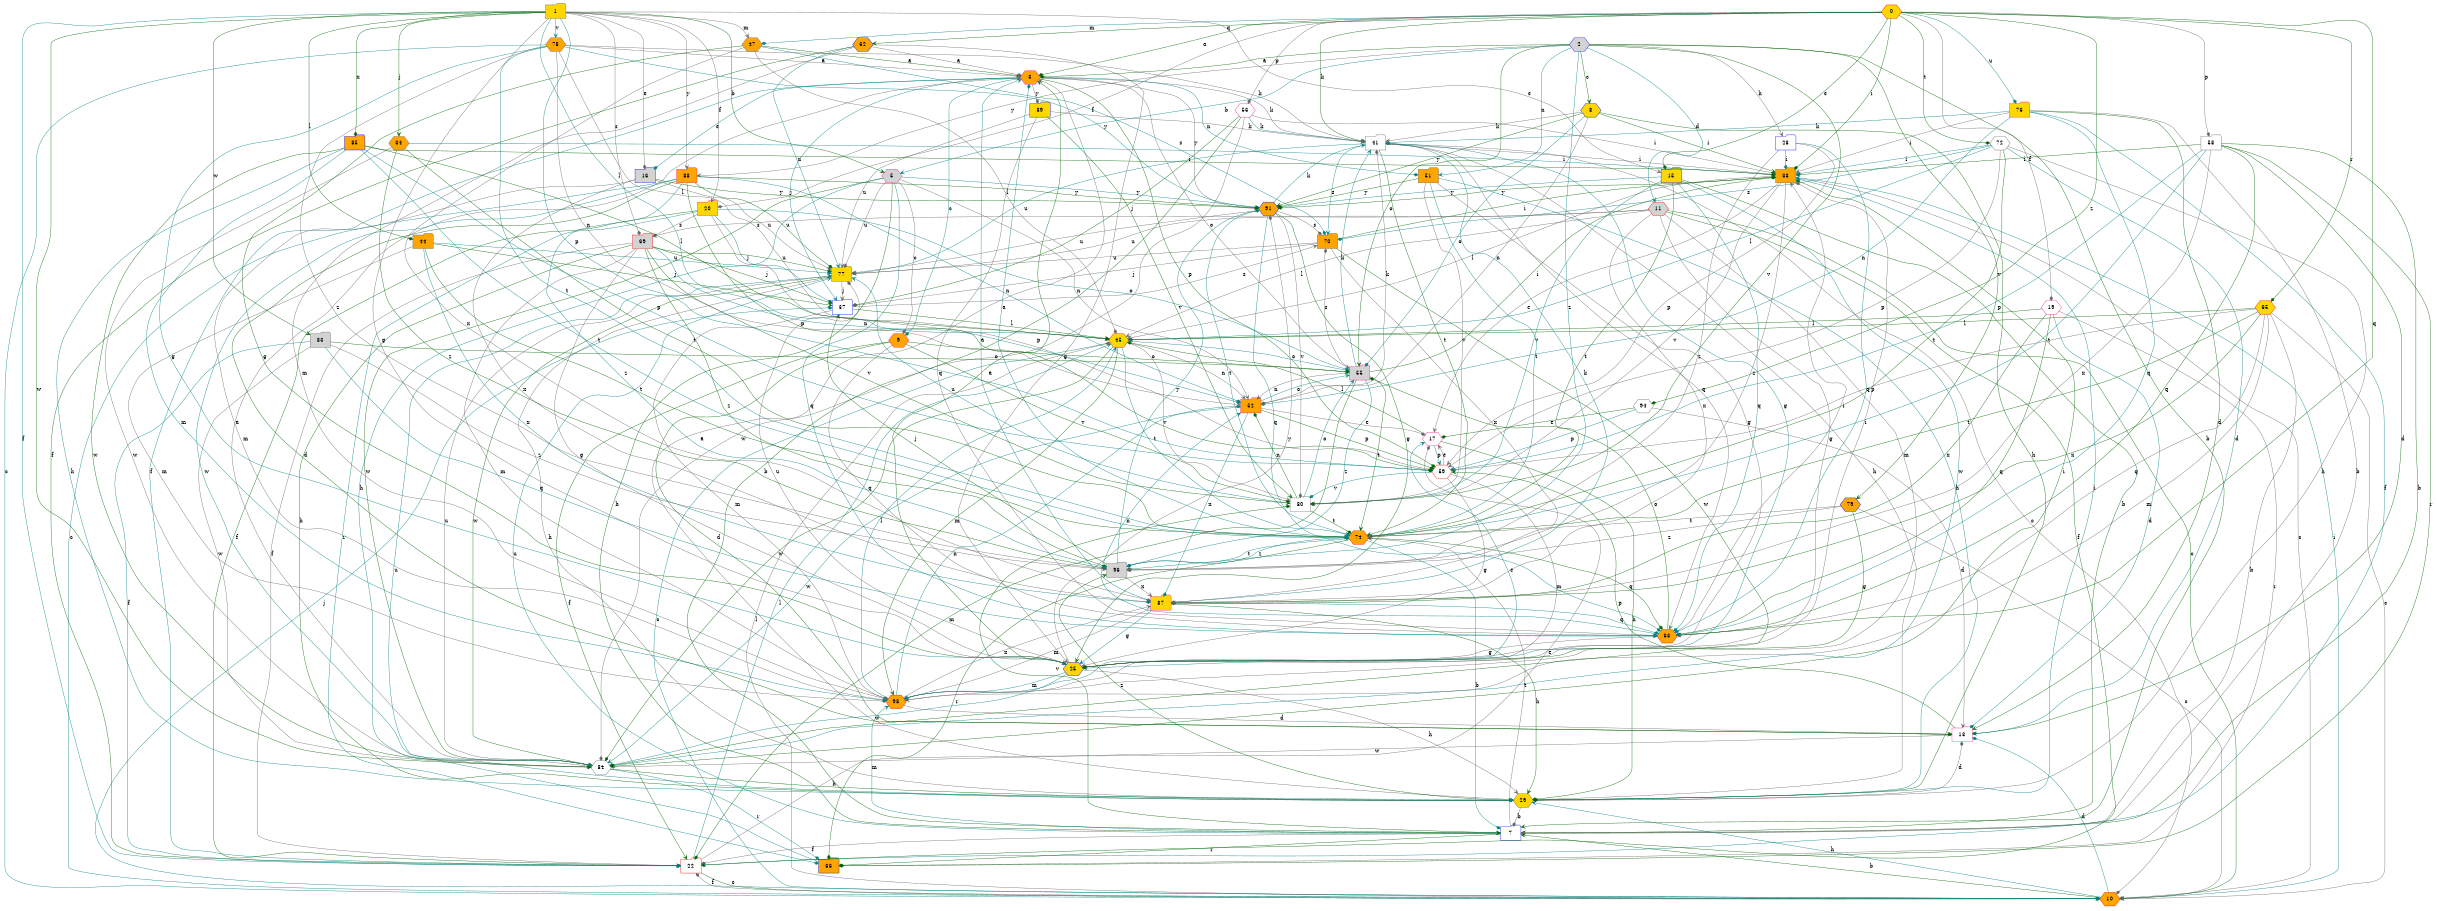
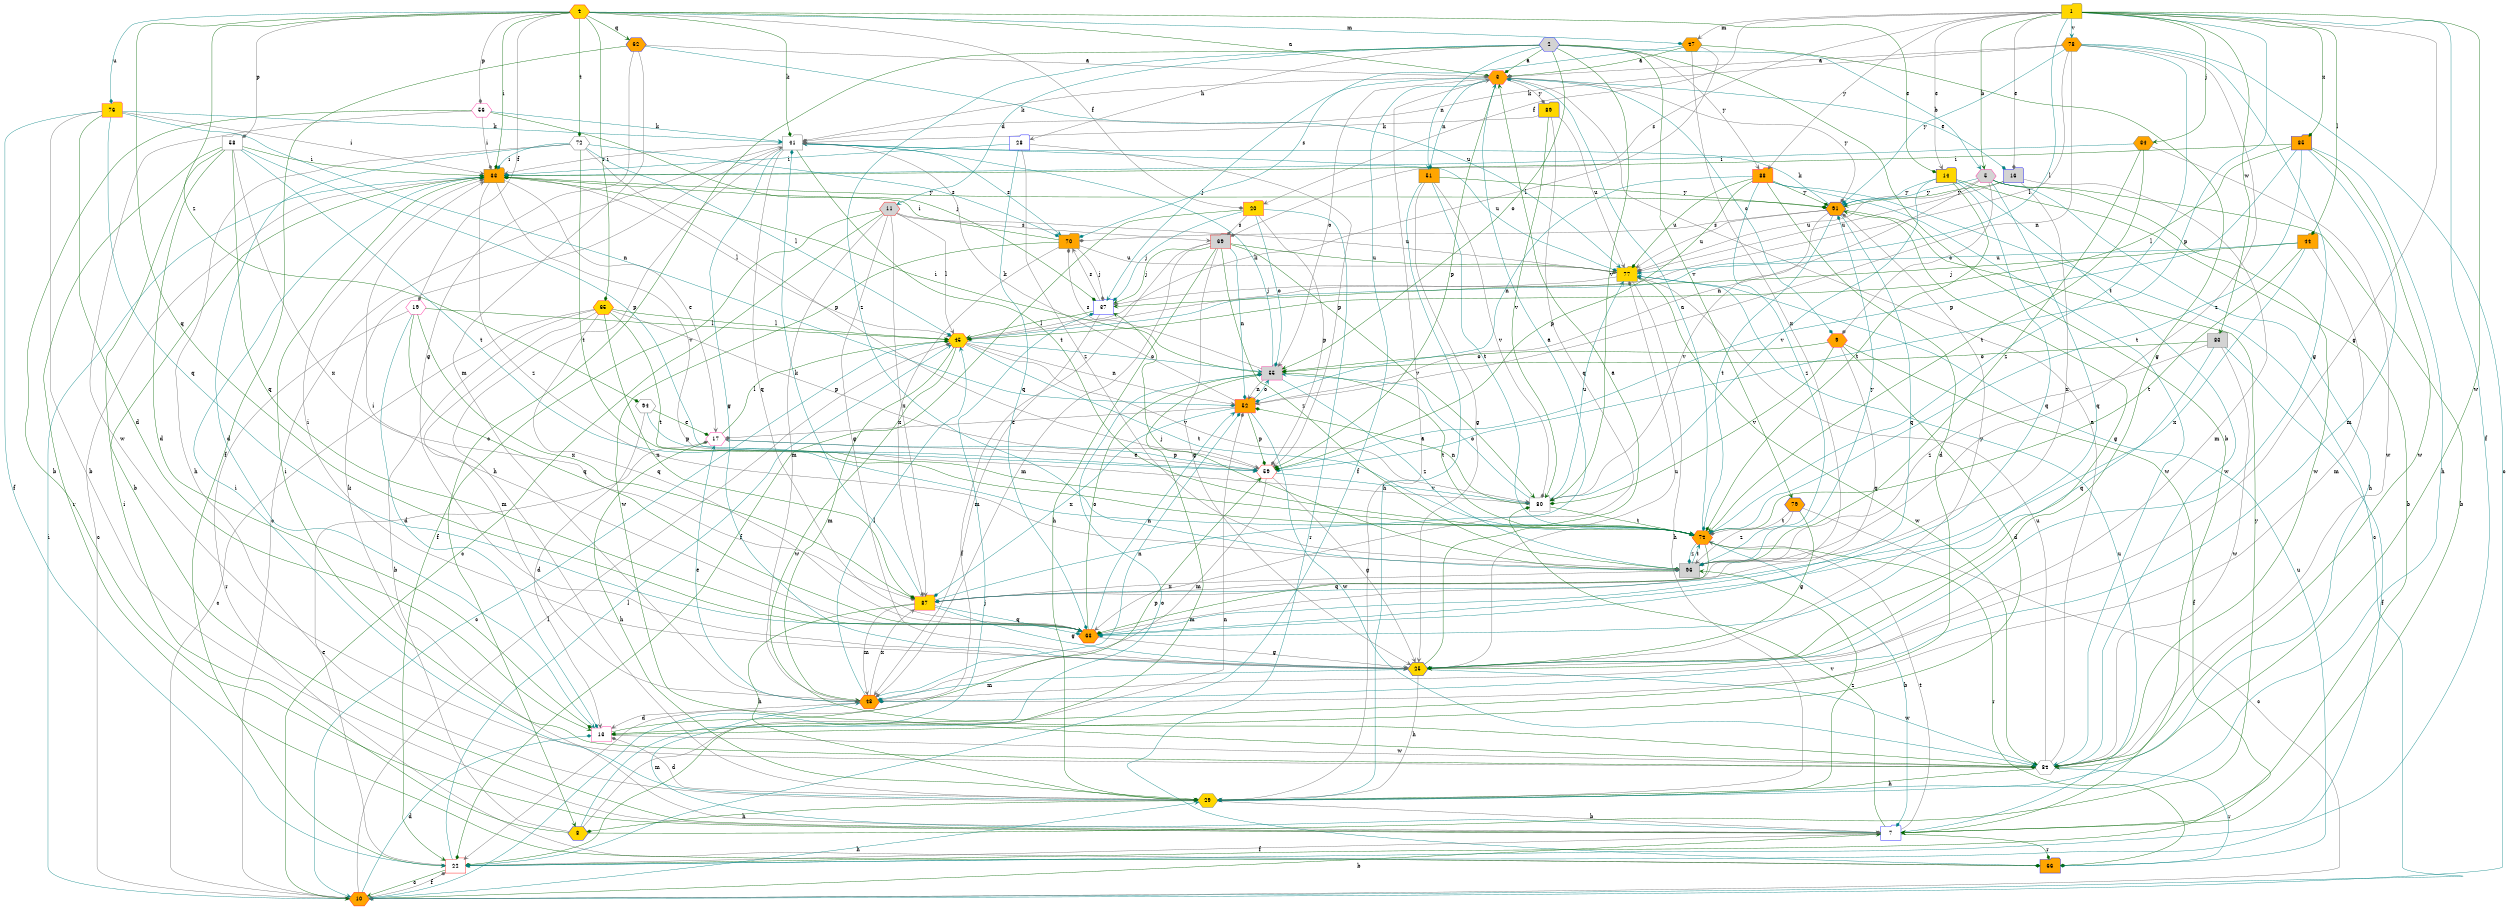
node "0": label "0" -> "4"
node "15": label "15" -> "14"
edge "8" -> "29": reversed
node "98": label "98" -> "48"
